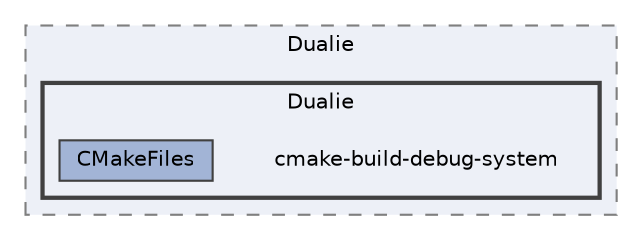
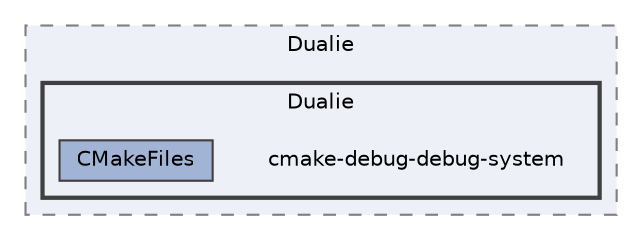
node "cmake-build-debug-system": label "cmake-build-debug-system" -> "cmake-debug-debug-system"
